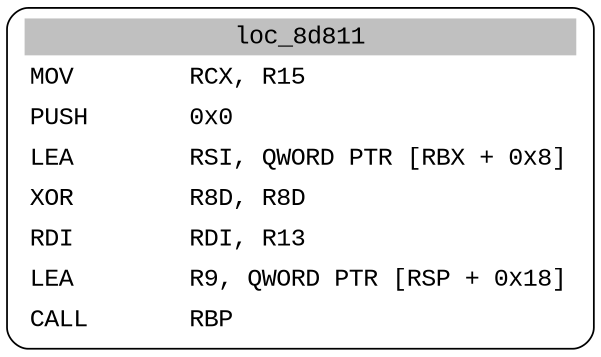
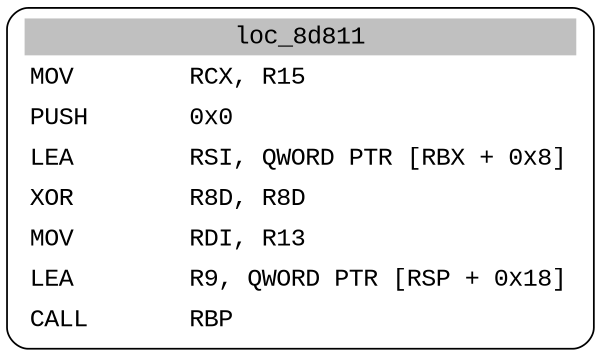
node "loc_8d811": text "RDI        RDI, R13" -> "MOV        RDI, R13"
